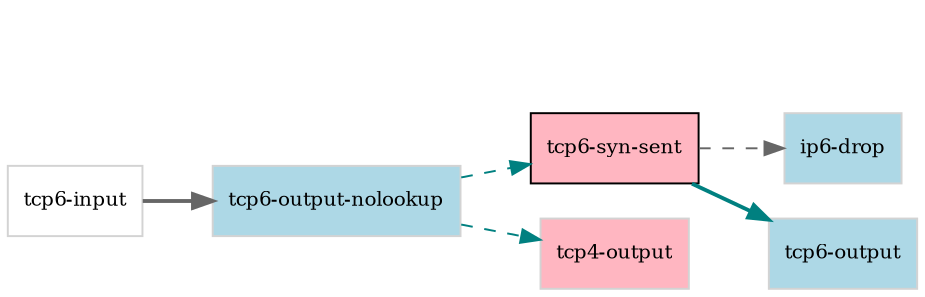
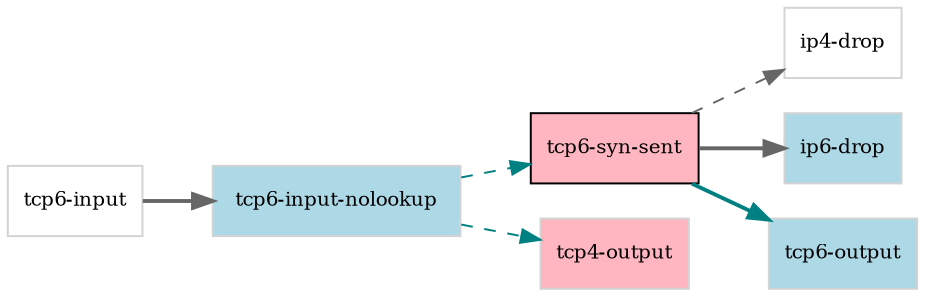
node "ip4-drop": added
edge "tcp6-syn-sent" -> "ip6-drop": style dashed -> bold
node "tcp6-output-nolookup": label "tcp6-output-nolookup" -> "tcp6-input-nolookup"
